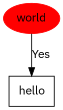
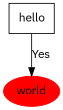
edge "world" -> "hello": reversed
